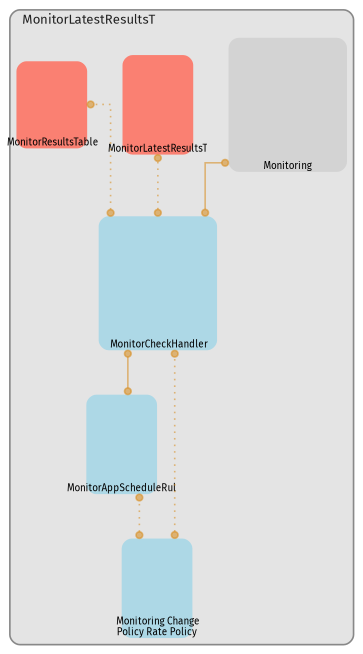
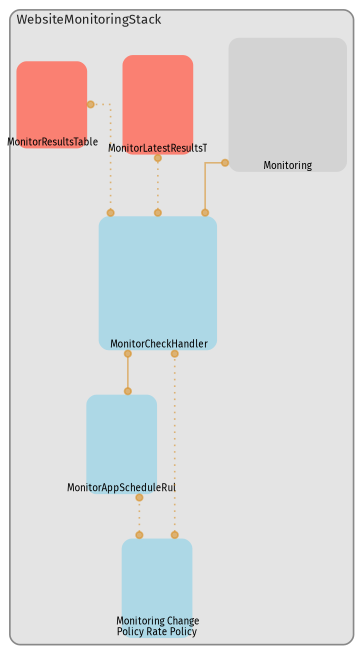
cluster "MonitorLatestResultsT": label "MonitorLatestResultsT" -> "WebsiteMonitoringStack"
